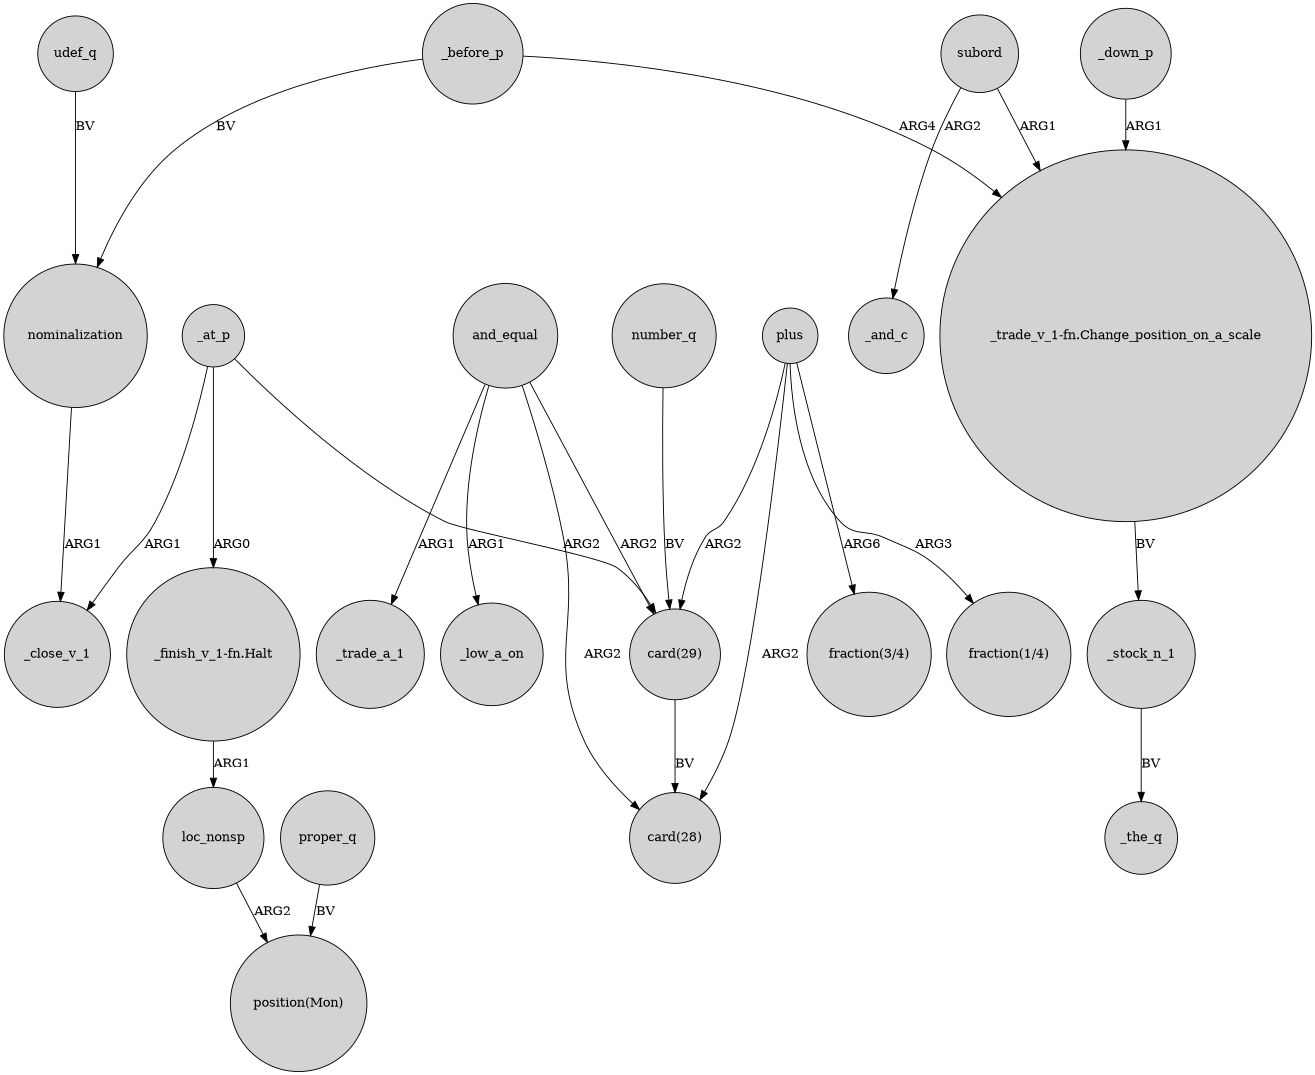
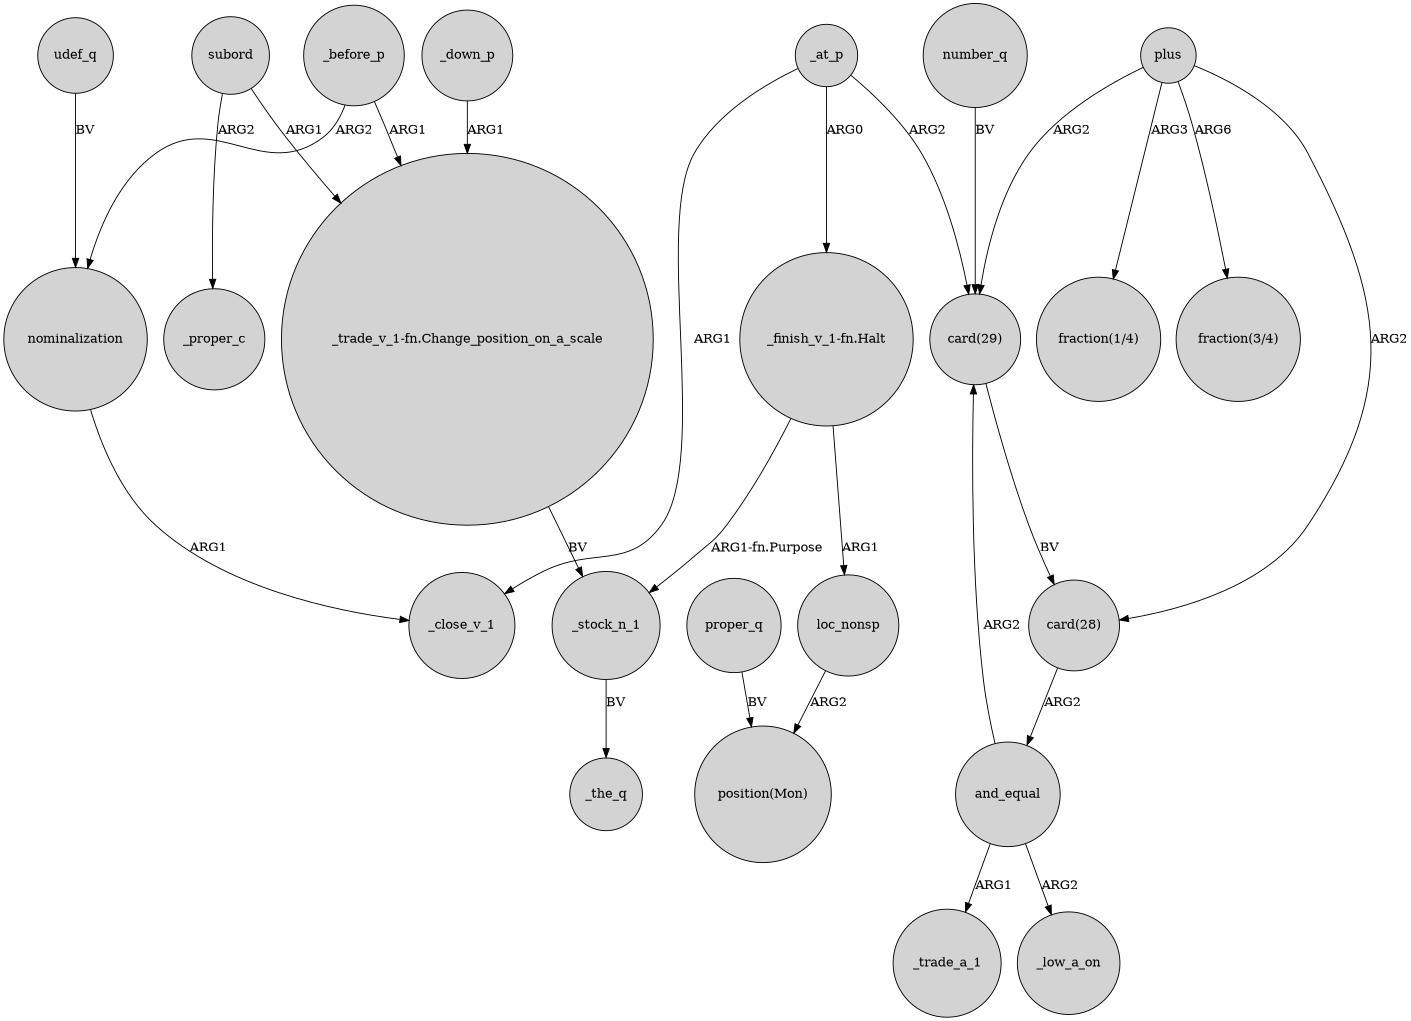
edge "_before_p" -> "nominalization": label "BV" -> "ARG2"
edge "_before_p" -> "_trade_v_1-fn.Change_position_on_a_scale": label "ARG4" -> "ARG1"
node "_and_c": label "_and_c" -> "_proper_c"
edge "_finish_v_1-fn.Halt" -> "_stock_n_1": added, label "ARG1-fn.Purpose"
edge "and_equal" -> "_low_a_on": label "ARG1" -> "ARG2"
edge "and_equal" -> "card(28)": reversed
